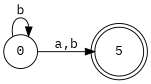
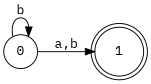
node "5": label "5" -> "1"
